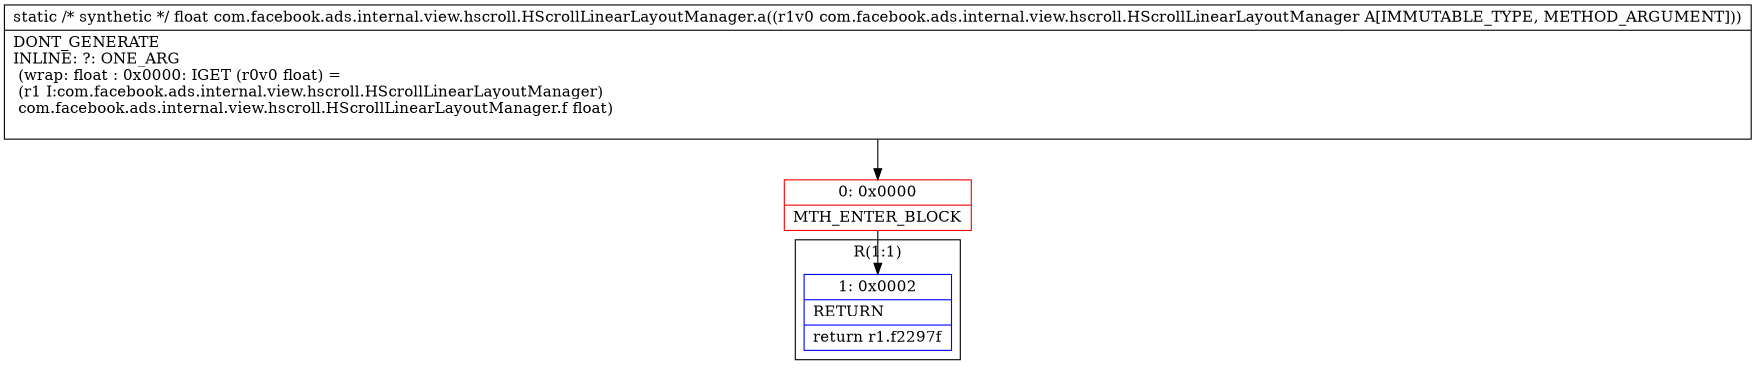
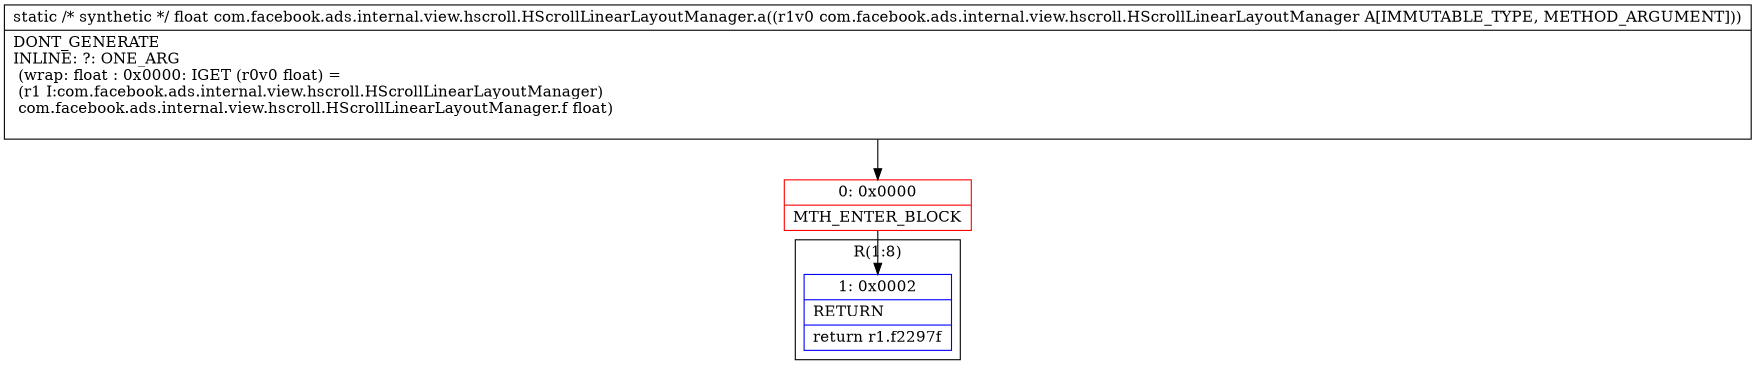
cluster "R(1:1)": label "R(1:1)" -> "R(1:8)"
